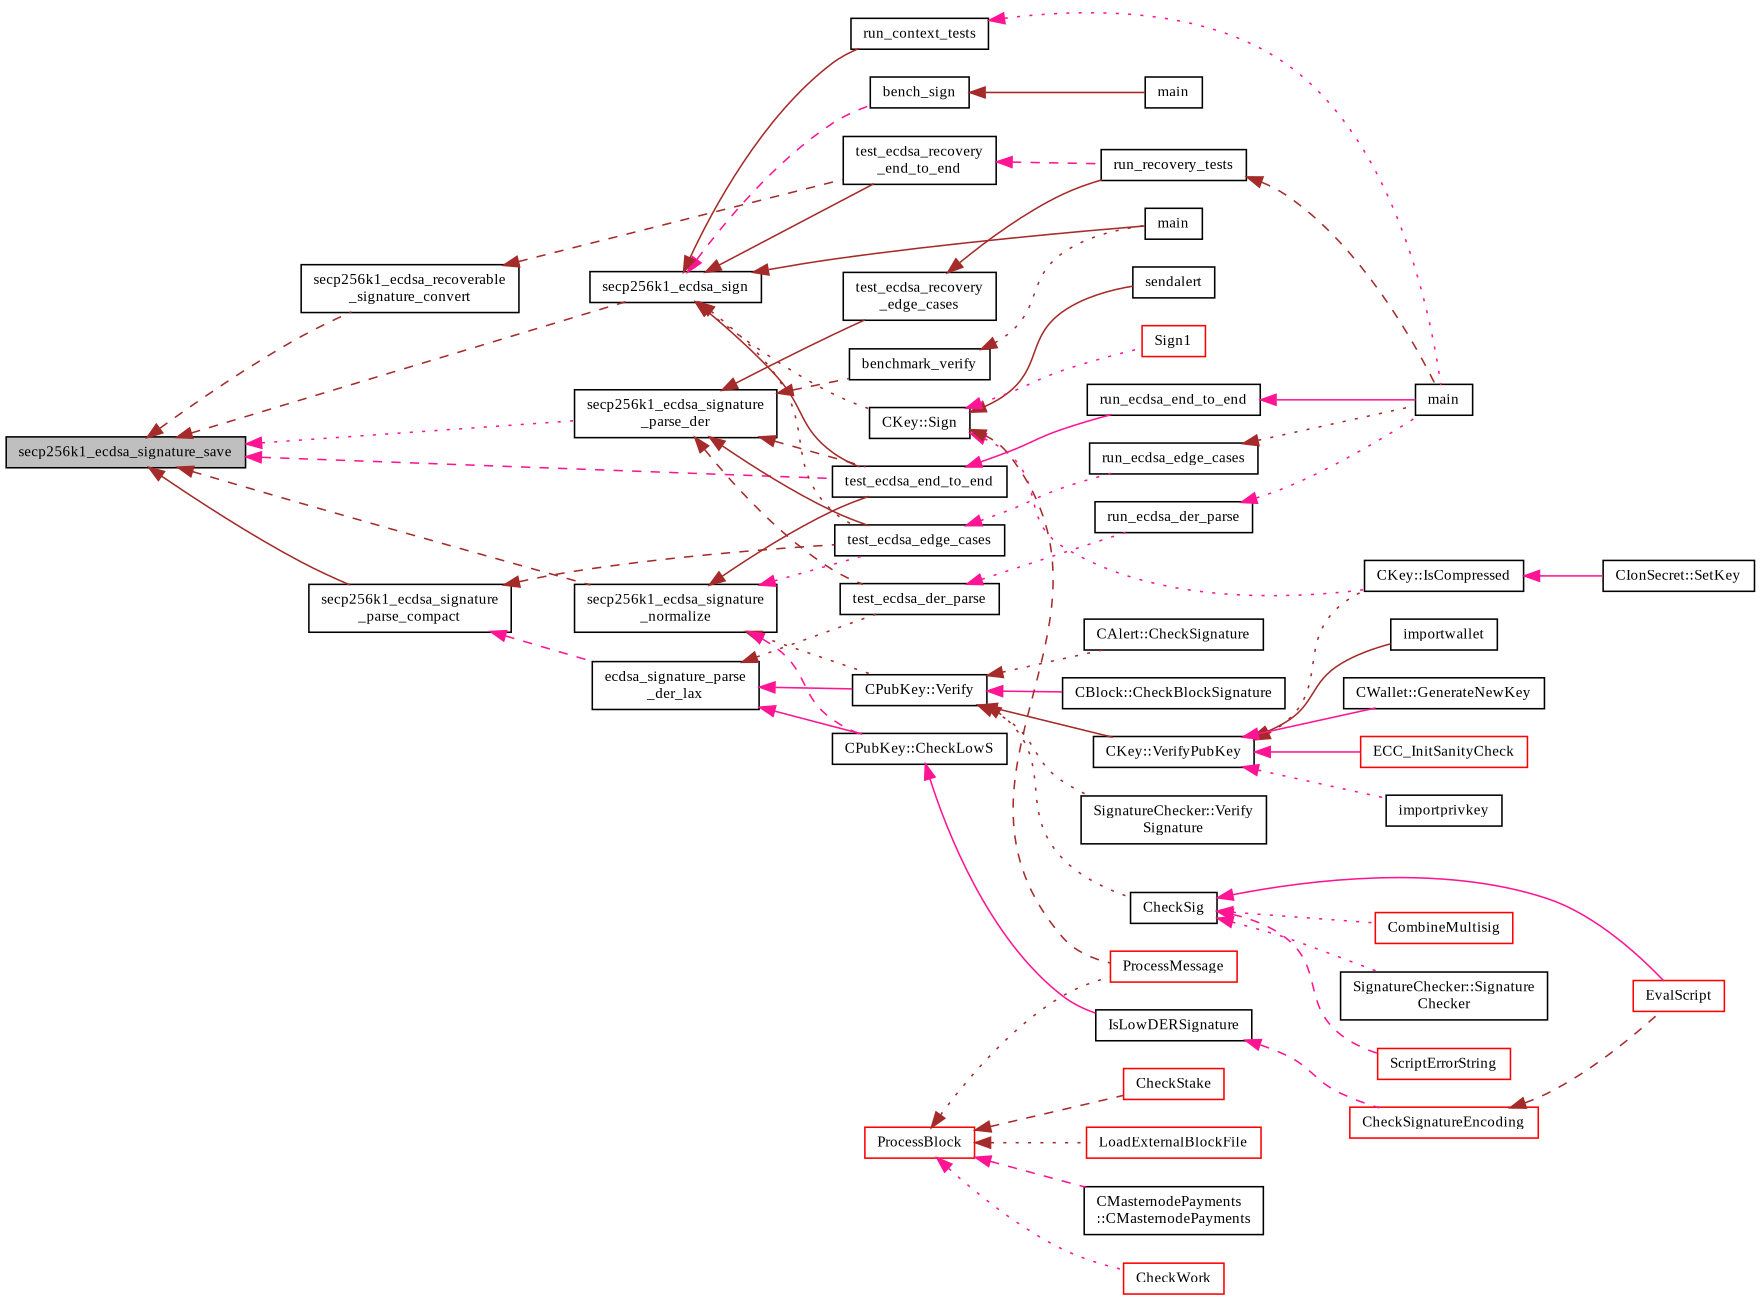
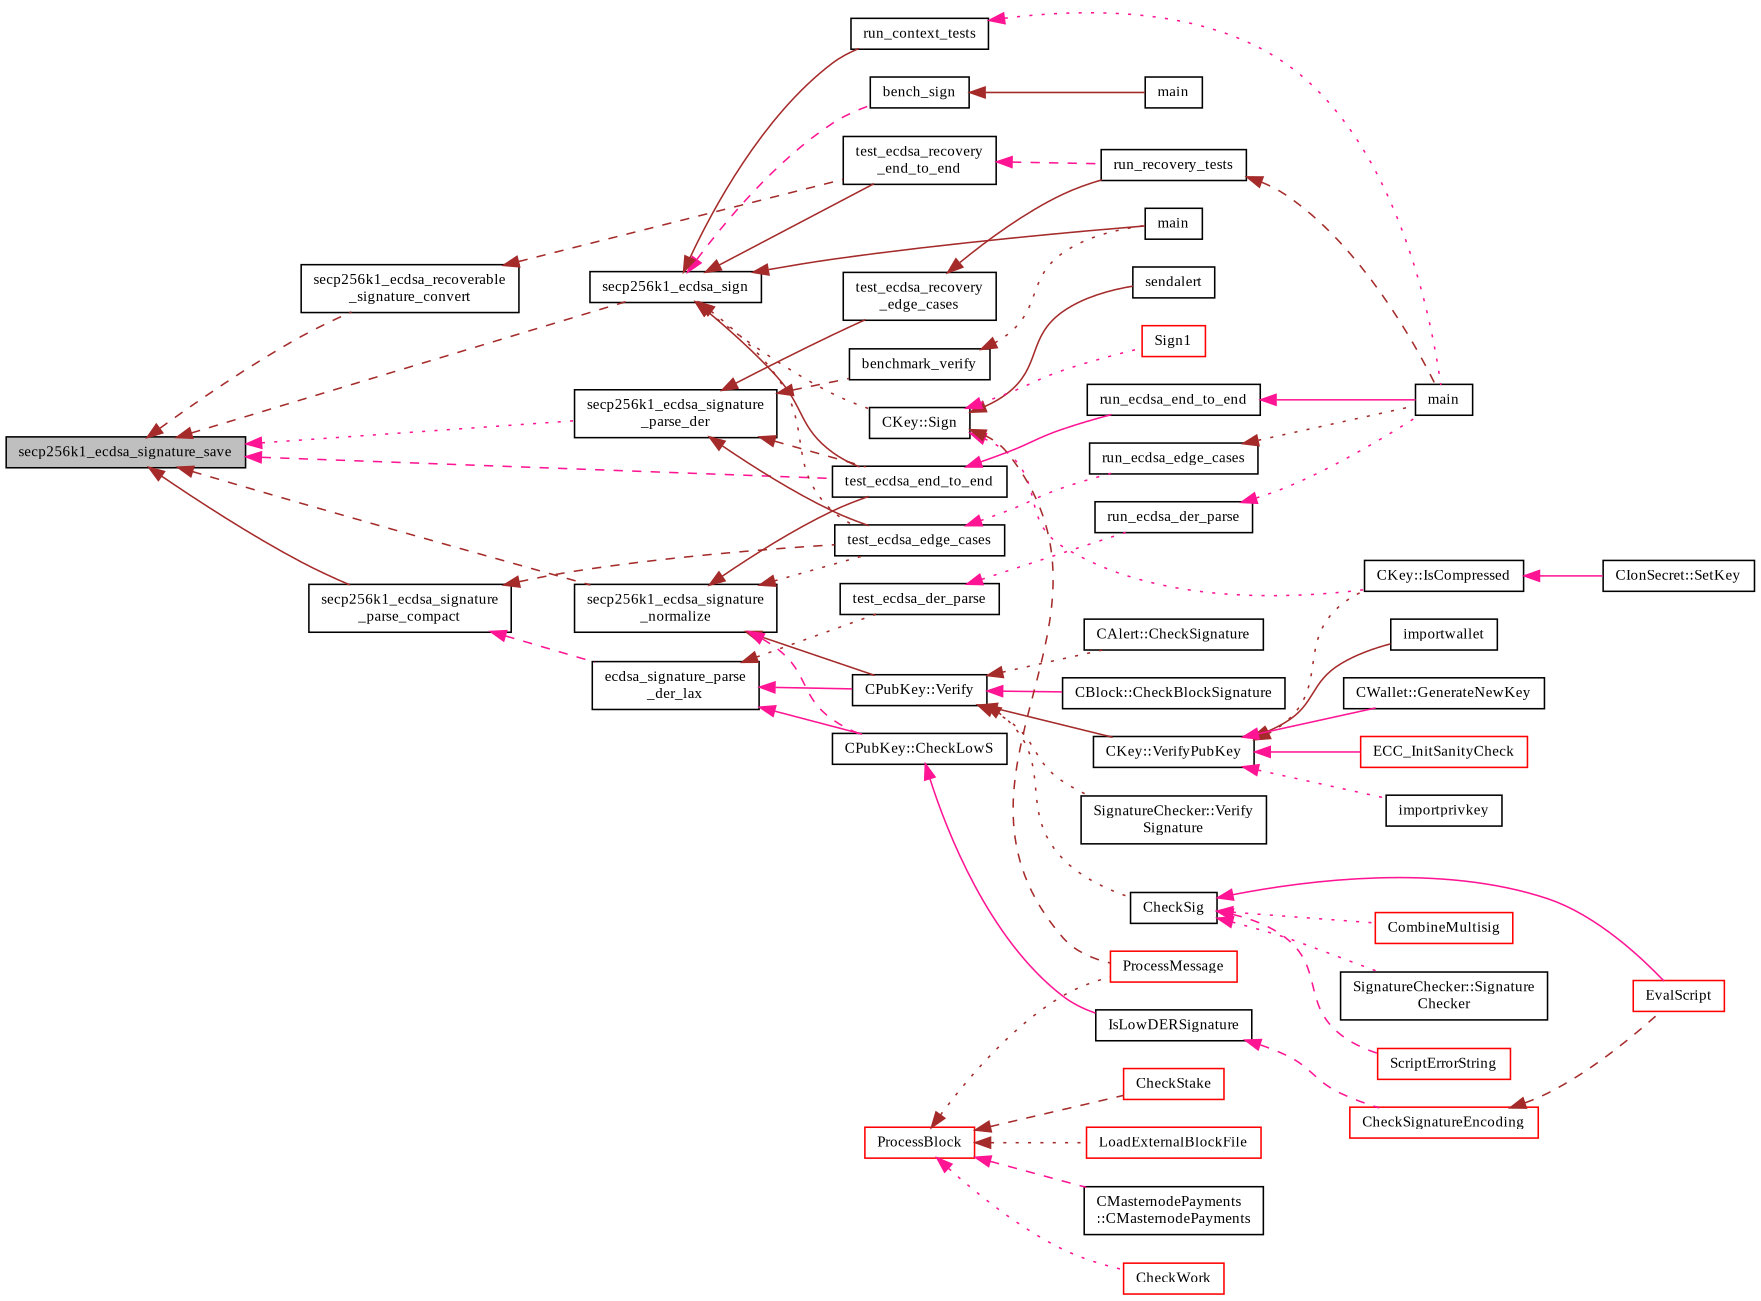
edge "test_ecdsa_der_parse" -> "secp256k1_ecdsa_signature _parse_der": removed
edge "test_ecdsa_edge_cases" -> "secp256k1_ecdsa_signature _normalize": color deeppink -> brown
edge "CPubKey::Verify" -> "secp256k1_ecdsa_signature _normalize": style dotted -> solid
